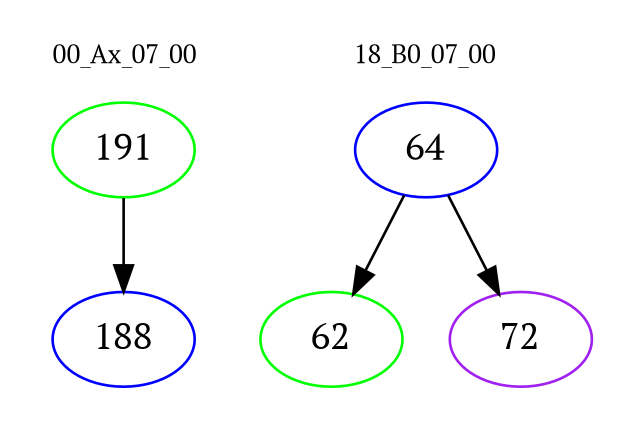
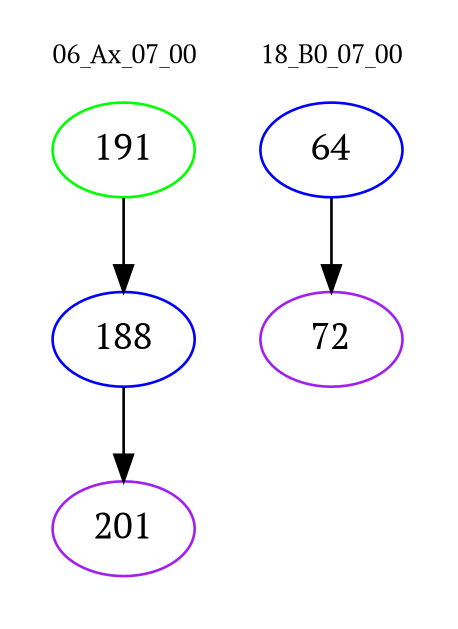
cluster "00_Ax_07_00": label "00_Ax_07_00" -> "06_Ax_07_00"
node "62": removed
node "201": added
